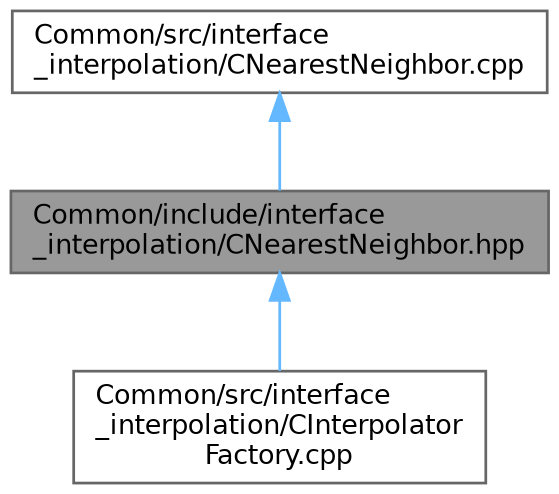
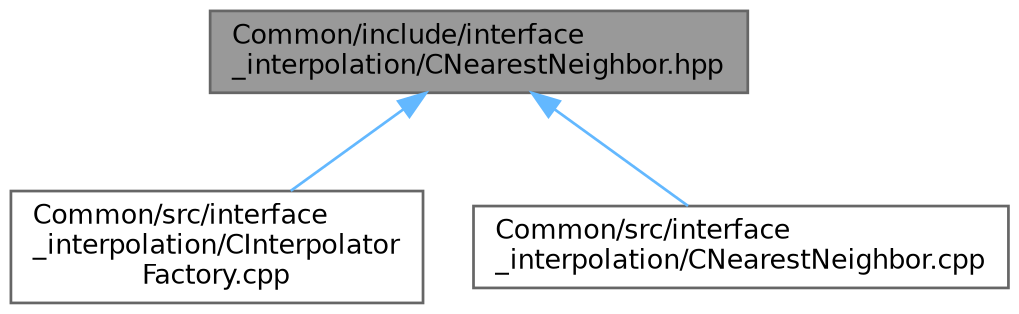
edge "Common/include/interface _interpolation/CNearestNeighbor.hpp" -> "Common/src/interface _interpolation/CNearestNeighbor.cpp": reversed
